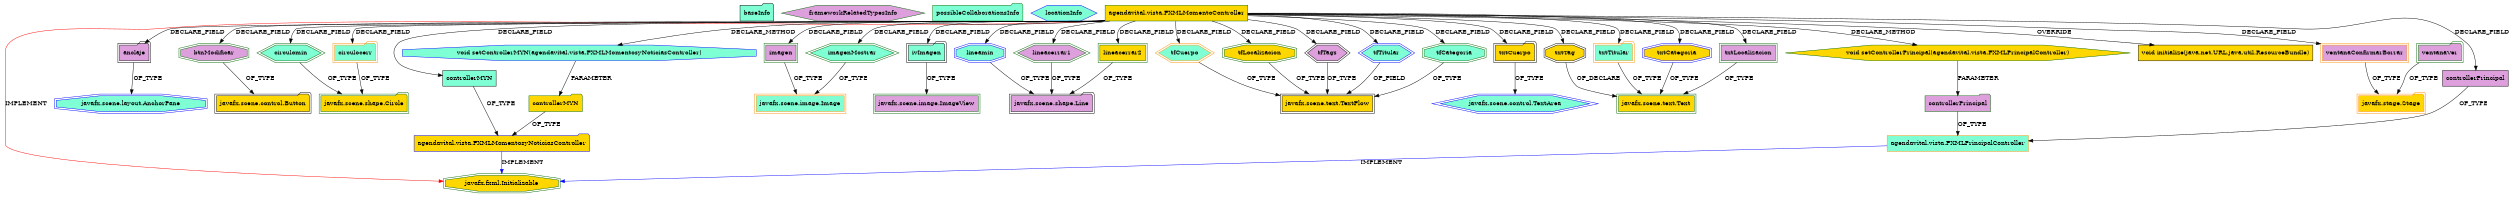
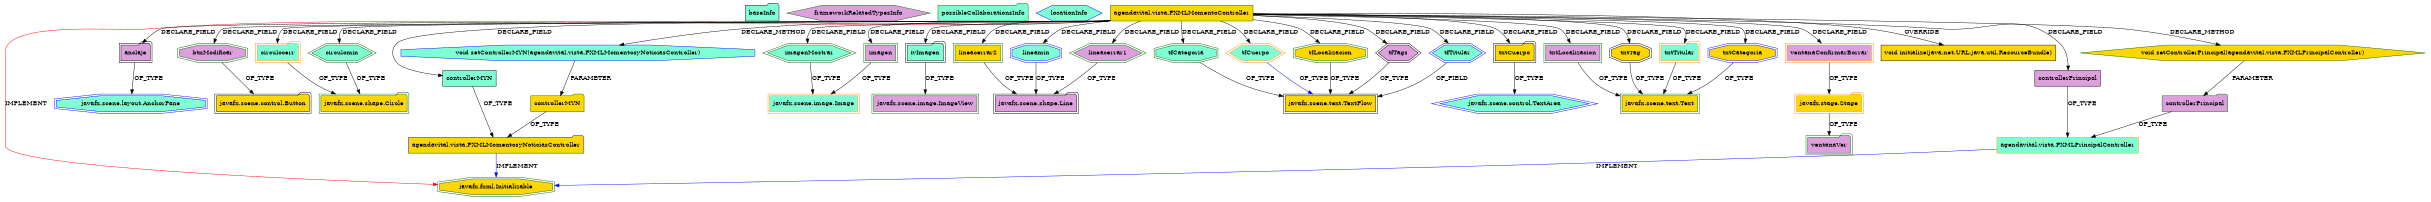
edge "ventanaVer" -> "javafx.stage.Stage": reversed
edge "txtTag" -> "javafx.scene.text.Text": label "OF_DECLARE" -> "OF_TYPE"
edge "tfCuerpo" -> "javafx.scene.text.TextFlow": color black -> blue
